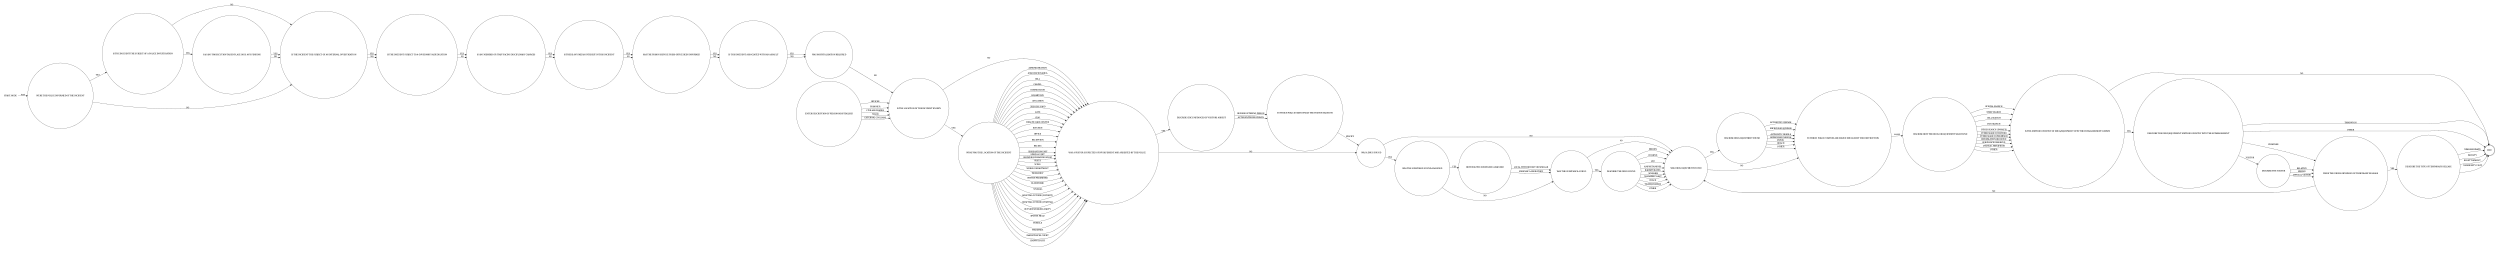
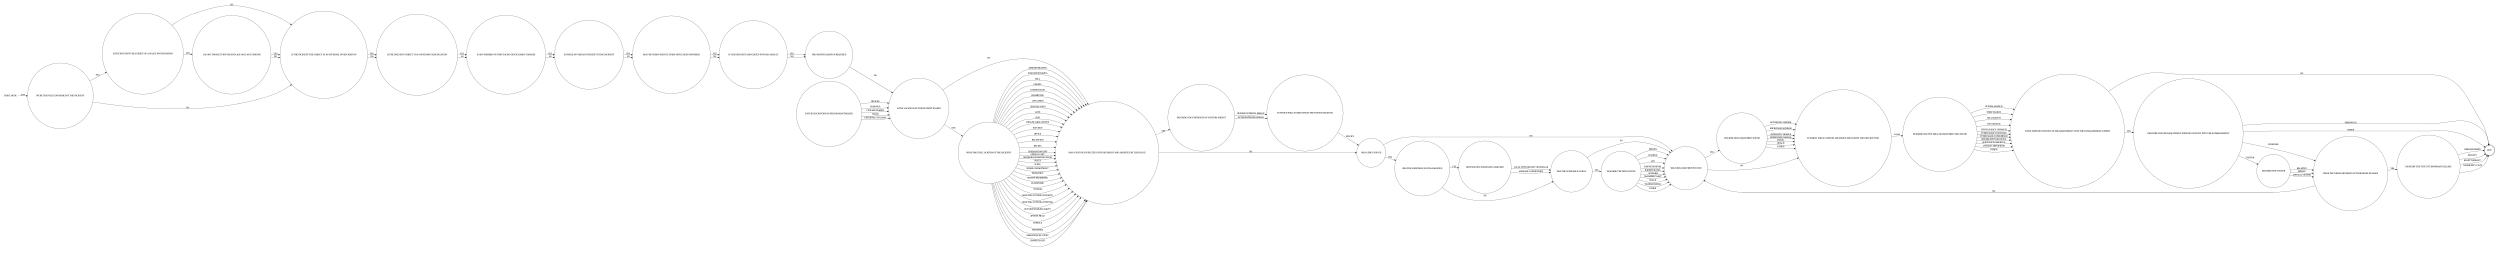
node "DESCRIBE HOW THE DRUG OR EQUIPMENT WAS FOUND": label "DESCRIBE HOW THE DRUG OR EQUIPMENT WAS FOUND" -> "DESCRIBE END THE DRUG OR EQUIPMENT WAS FOUND"
